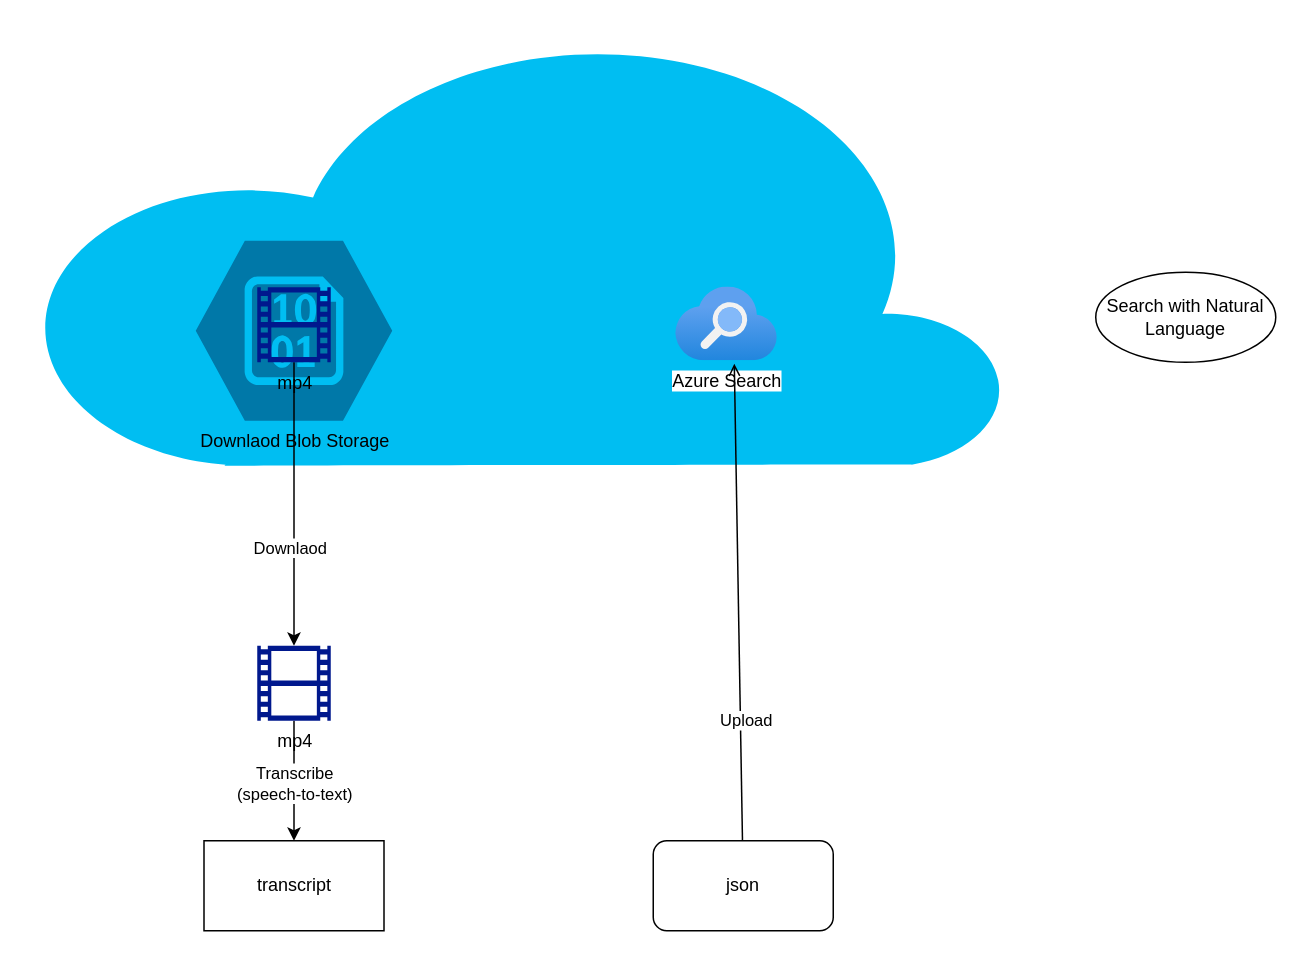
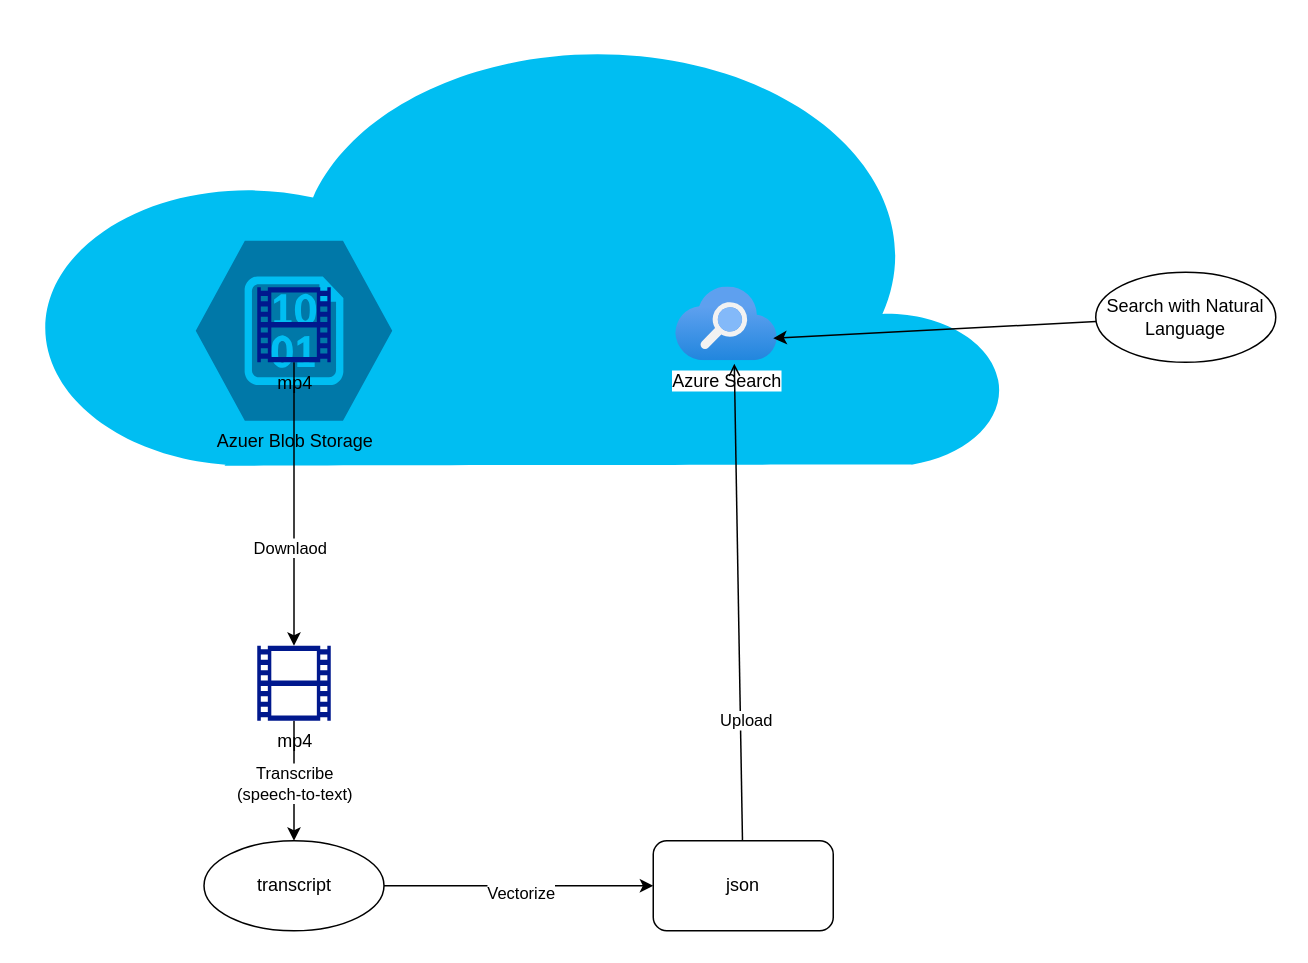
edge "Search with Natural Language" -> "Azure Search": added
node "Downlaod Blob Storage": label "Downlaod Blob Storage" -> "Azuer Blob Storage"
node "transcript": shape rectangle -> ellipse
edge "transcript" -> "json": added, label "Vectorize"
